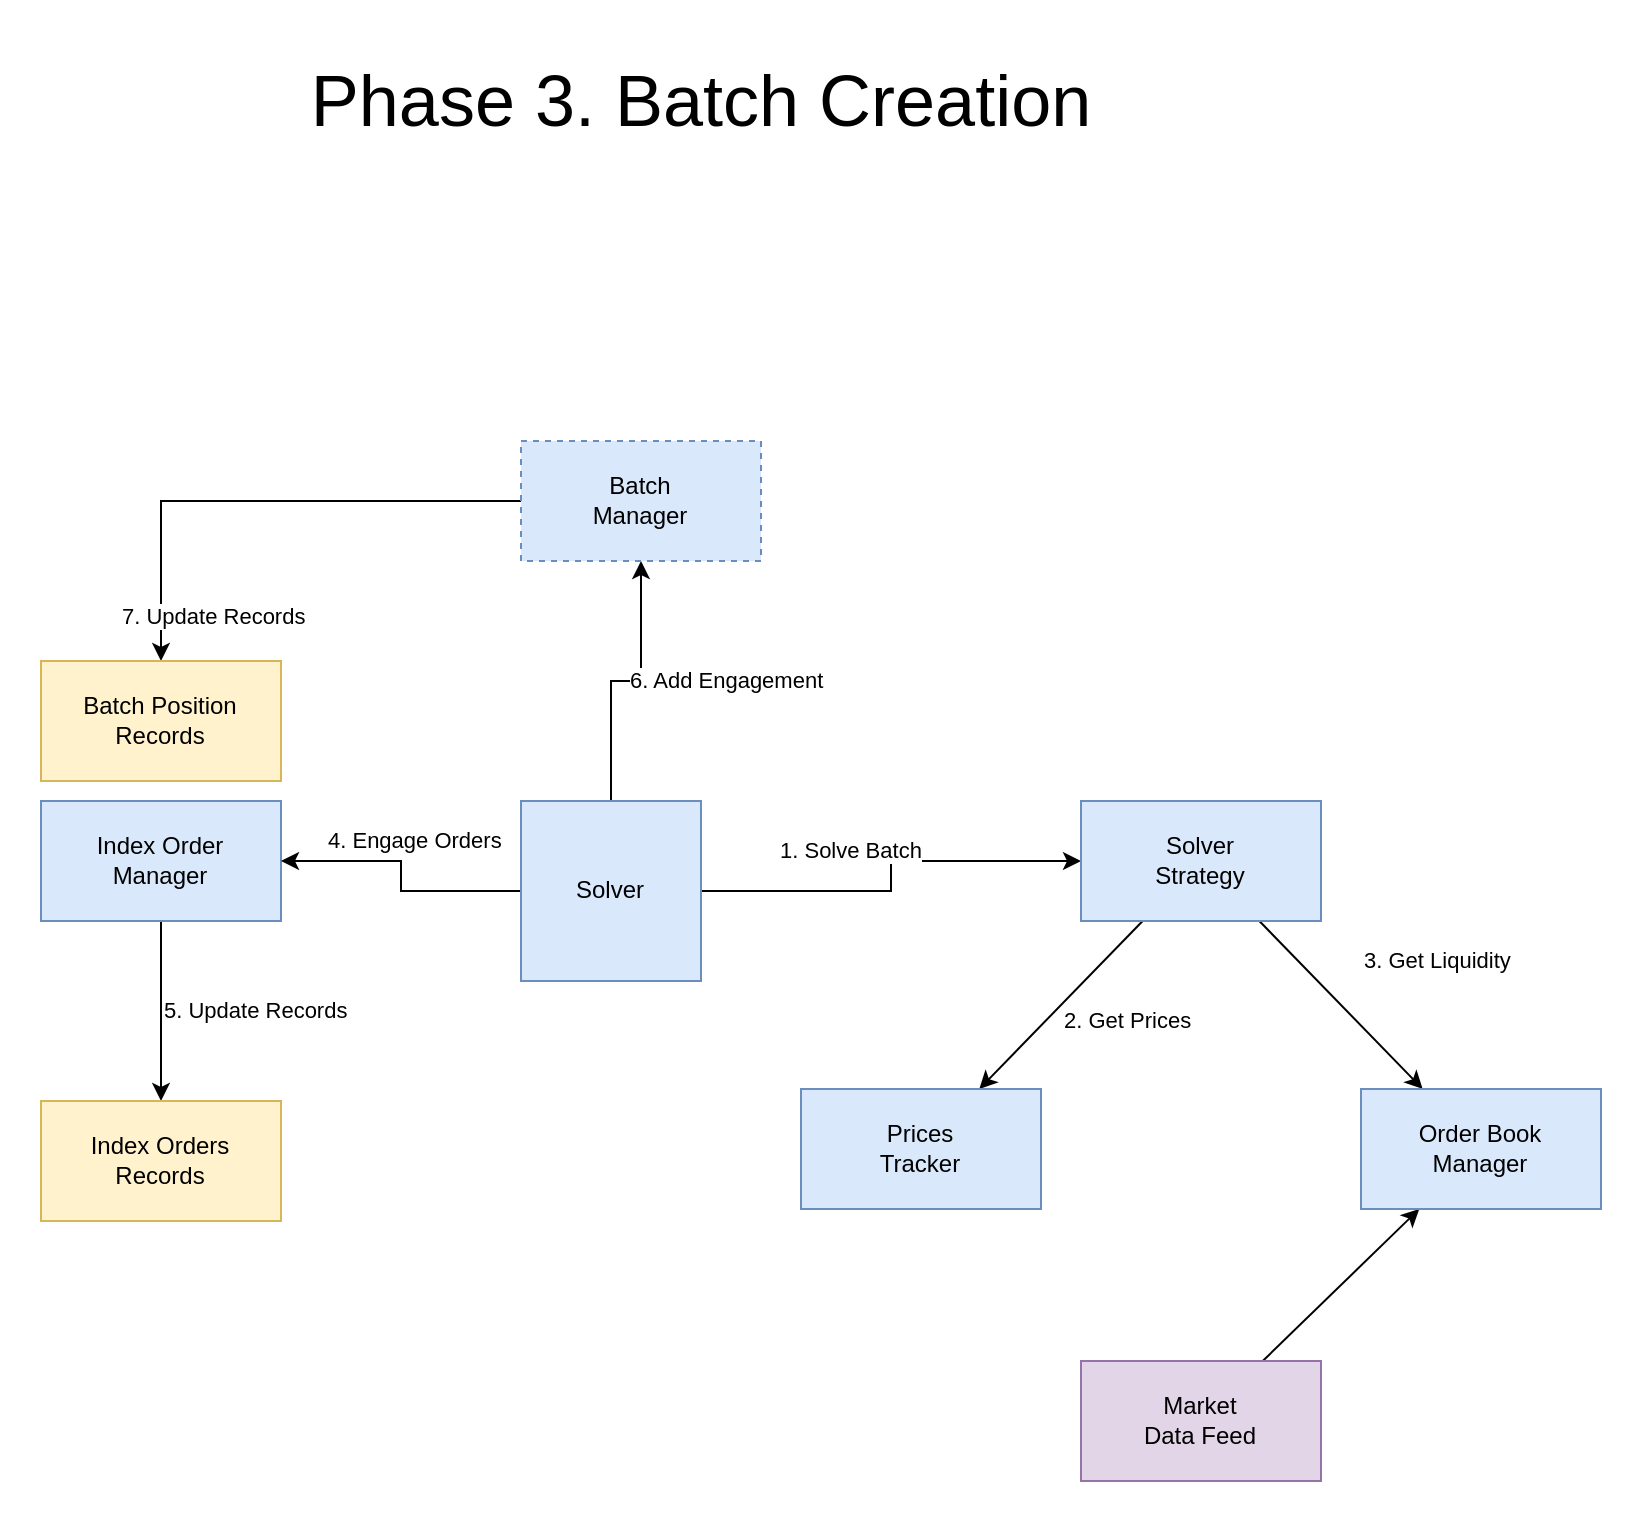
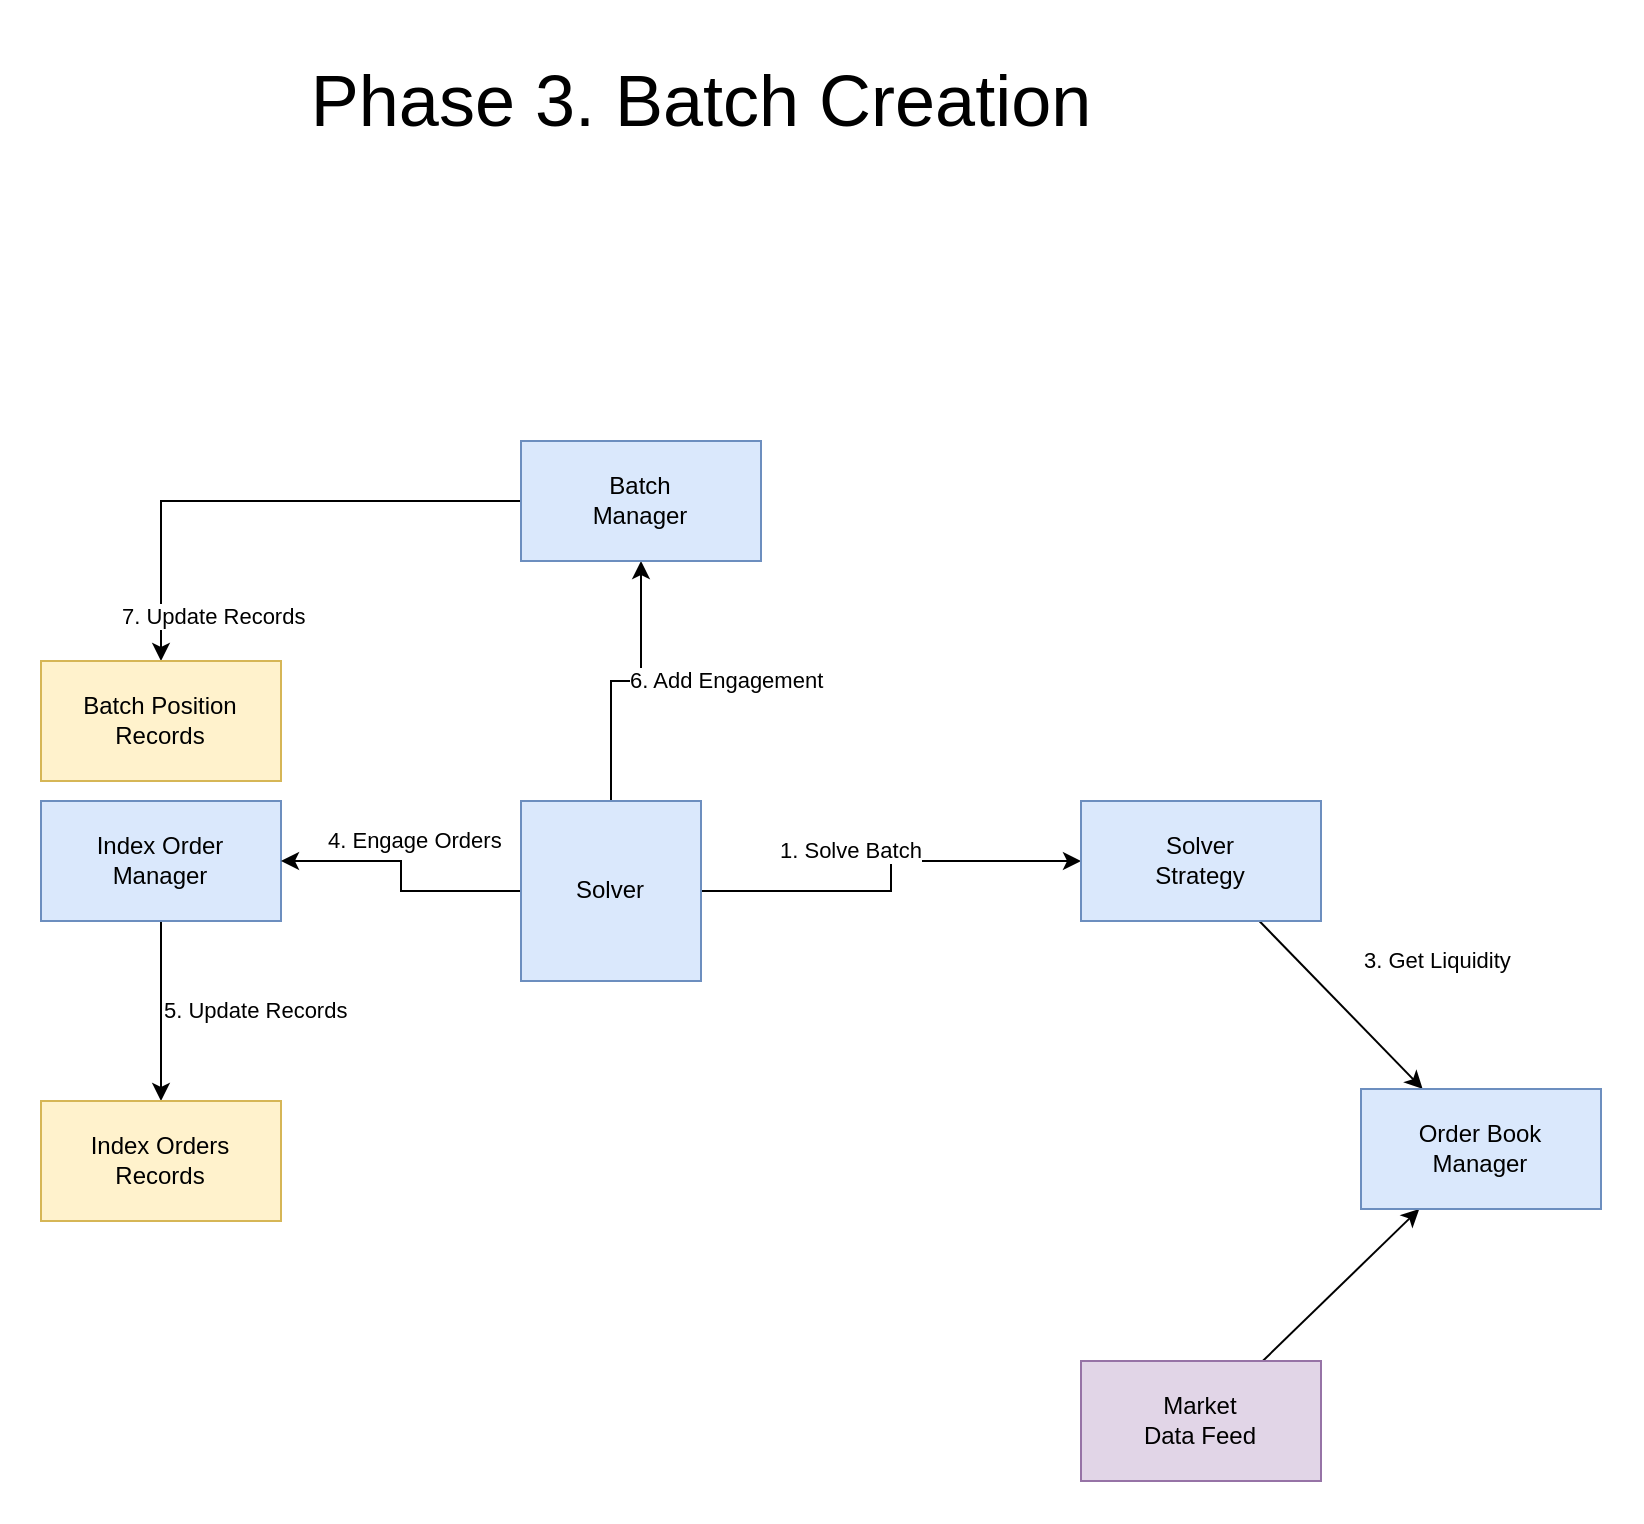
node "Batch Manager": style dashed -> solid
edge "Solver Strategy" -> "Prices Tracker": removed, label "2. Get Prices"
node "Prices Tracker": removed
